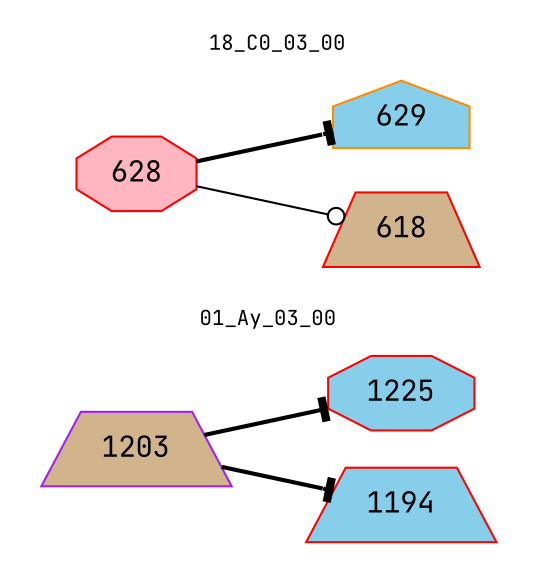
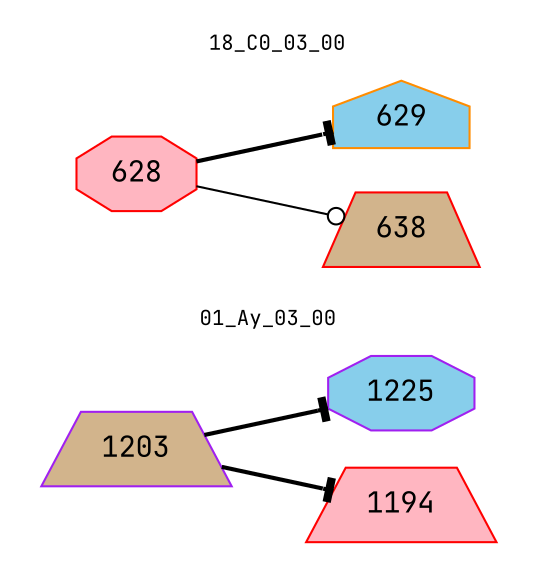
node "618": label "618" -> "638"
node "1225": color red -> purple
node "1194": fillcolor skyblue -> lightpink
